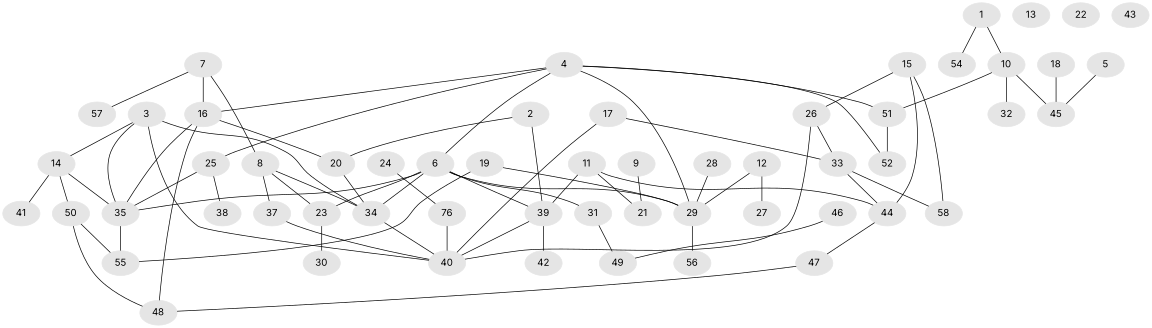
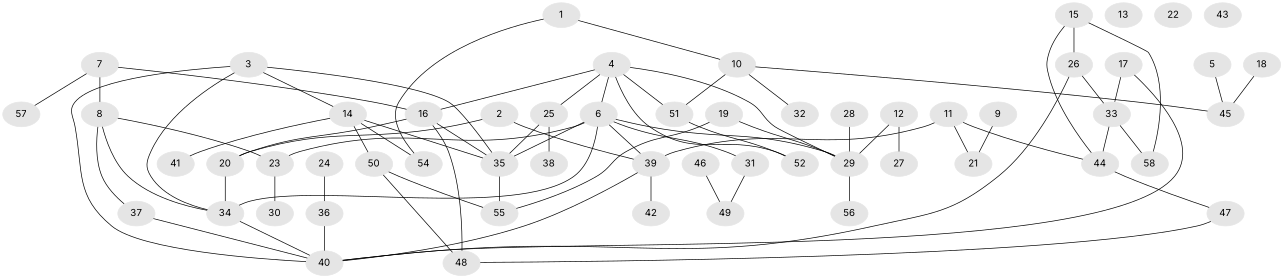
edge "14" -- "54": added
node "76": label "76" -> "36"
